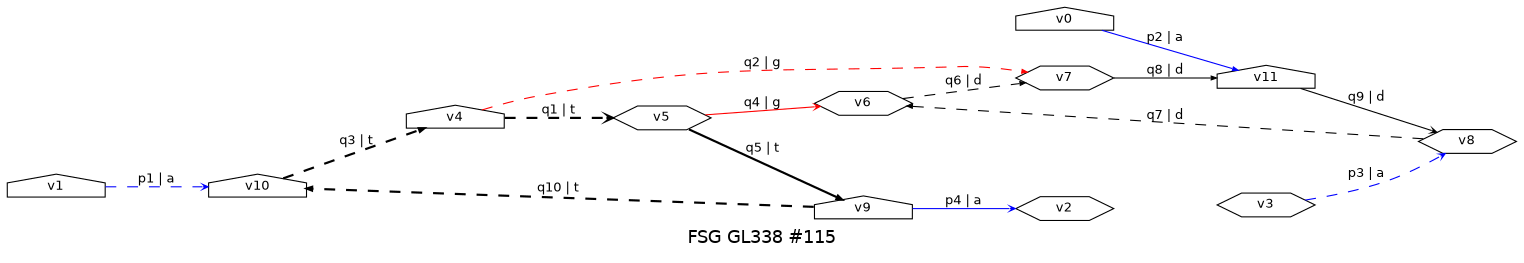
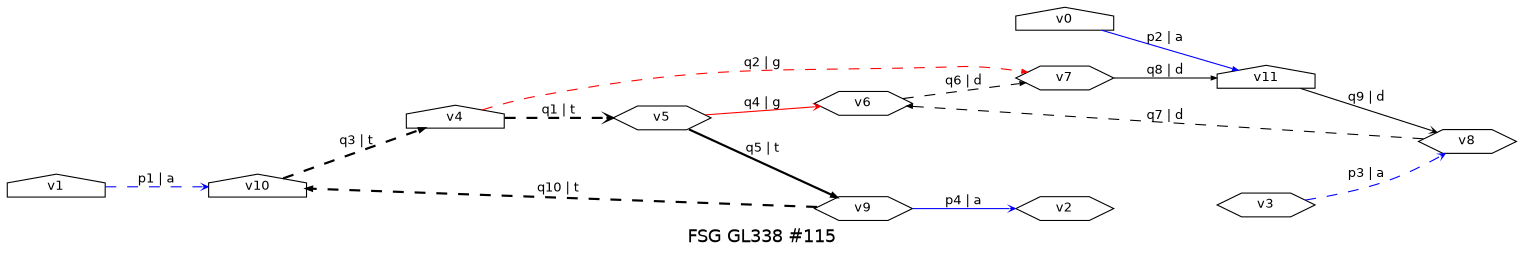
node "v9": shape house -> hexagon
